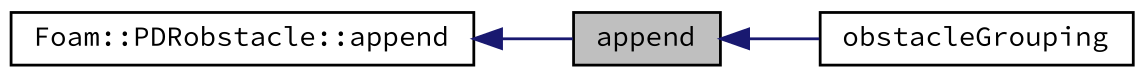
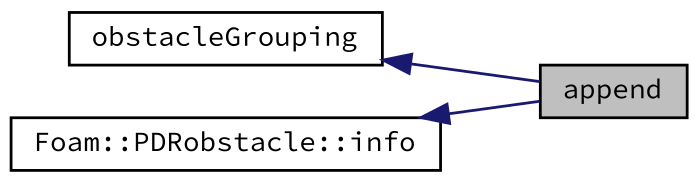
node "Foam::PDRobstacle::append": label "Foam::PDRobstacle::append" -> "Foam::PDRobstacle::info"
edge "obstacleGrouping" -> "append": reversed
